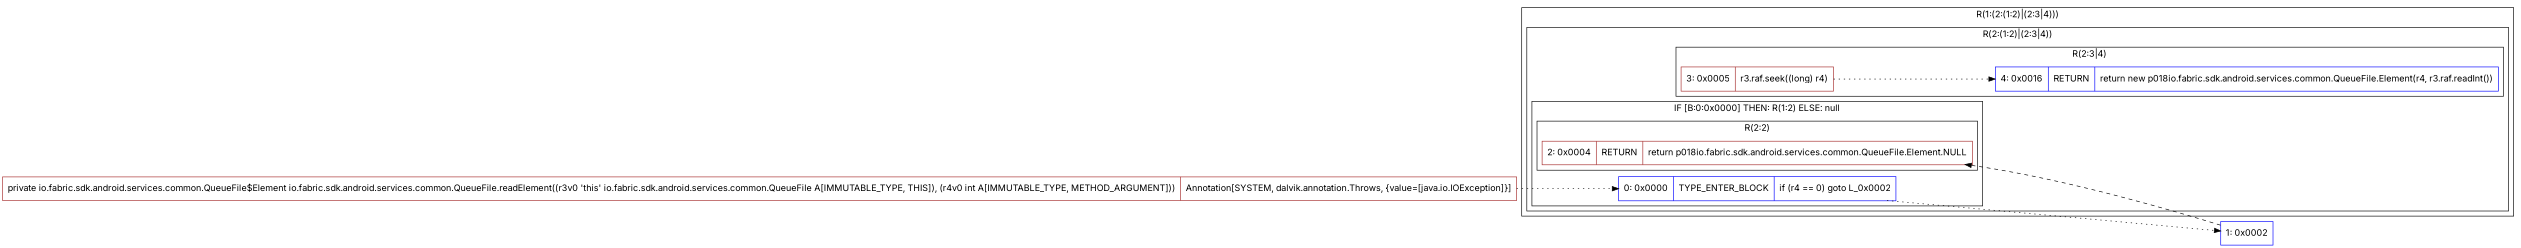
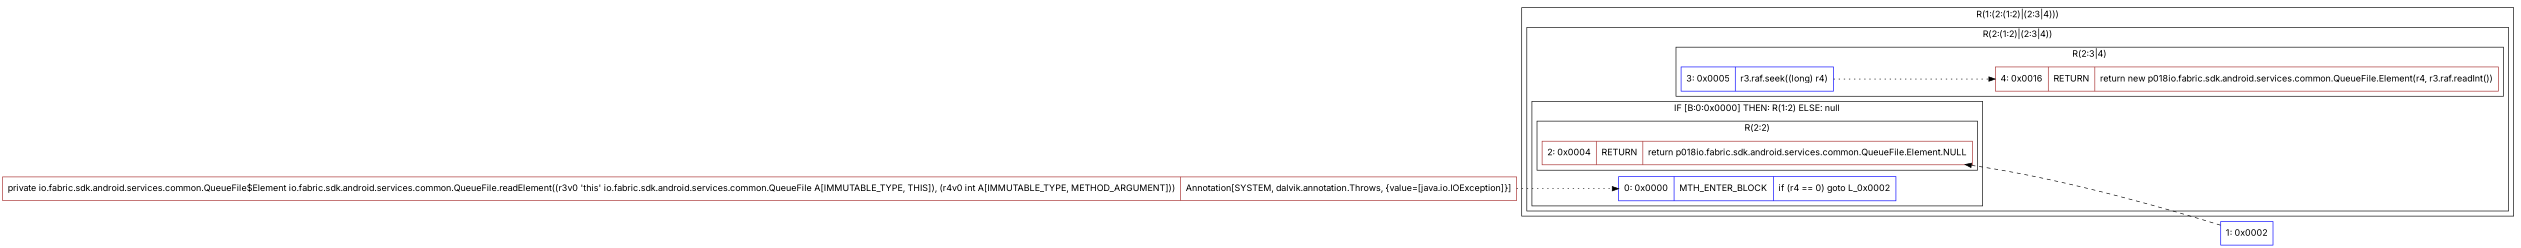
node "3: 0x0005": color brown -> blue
node "4: 0x0016": color blue -> brown
node "0: 0x0000": text "TYPE_ENTER_BLOCK" -> "MTH_ENTER_BLOCK"
edge "0: 0x0000" -> "1: 0x0002": removed
